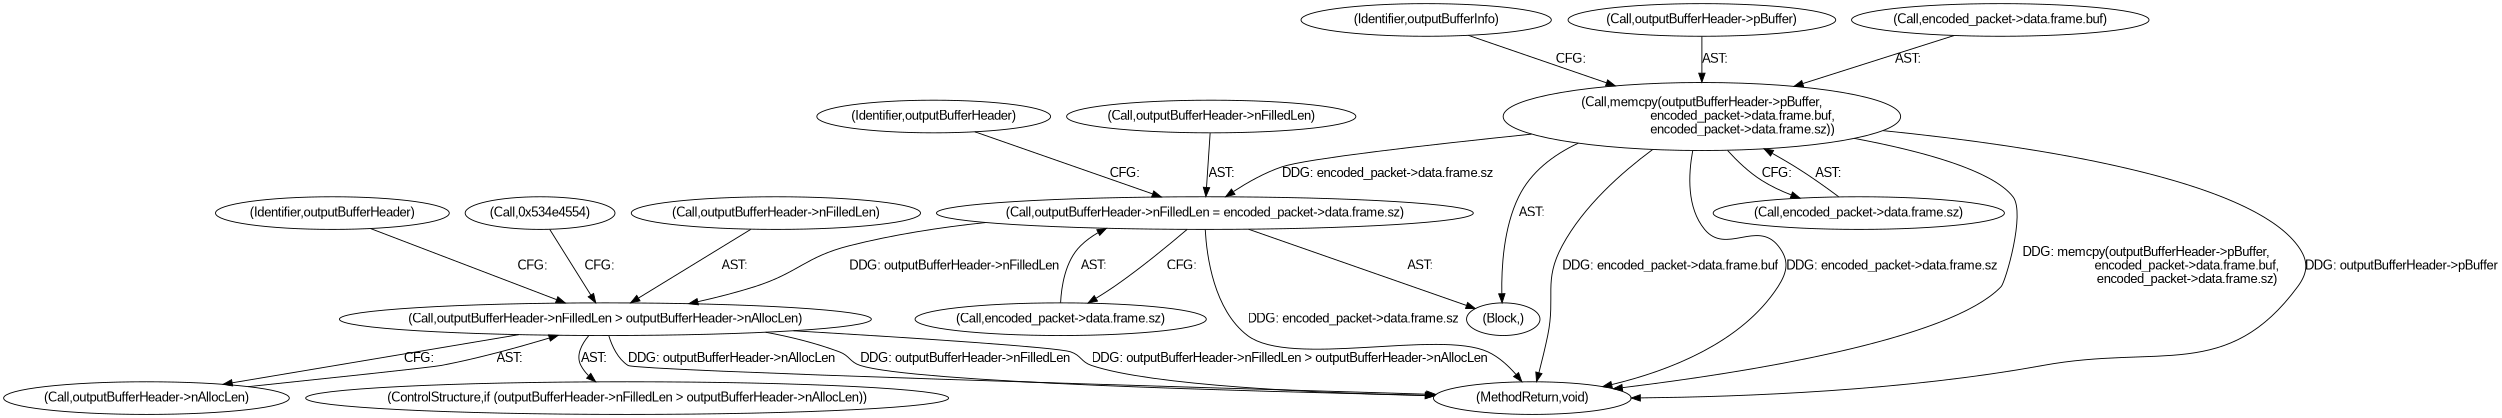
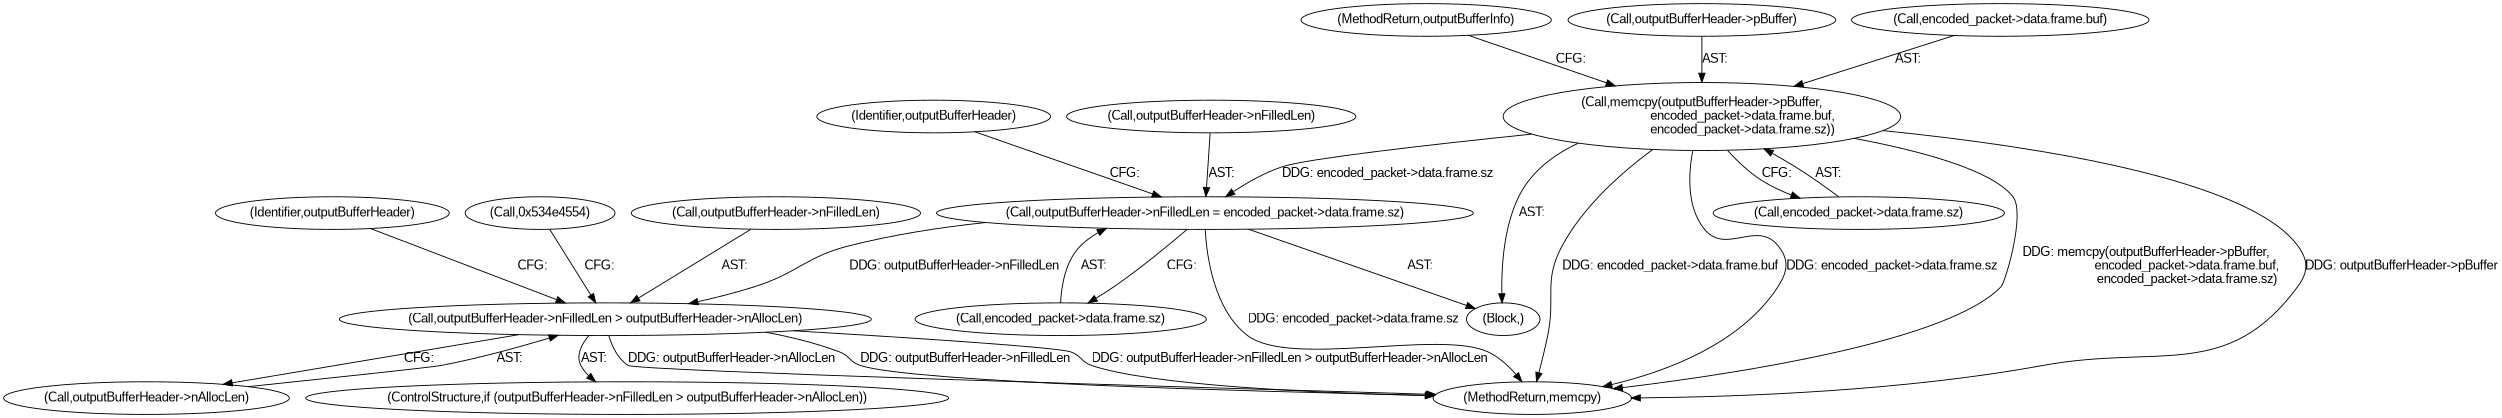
node "(Identifier,outputBufferInfo)": label "(Identifier,outputBufferInfo)" -> "(MethodReturn,outputBufferInfo)"
node "(MethodReturn,void)": label "(MethodReturn,void)" -> "(MethodReturn,memcpy)"
